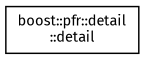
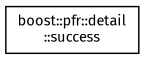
node "boost::pfr::detail ::detail": label "boost::pfr::detail ::detail" -> "boost::pfr::detail ::success"
